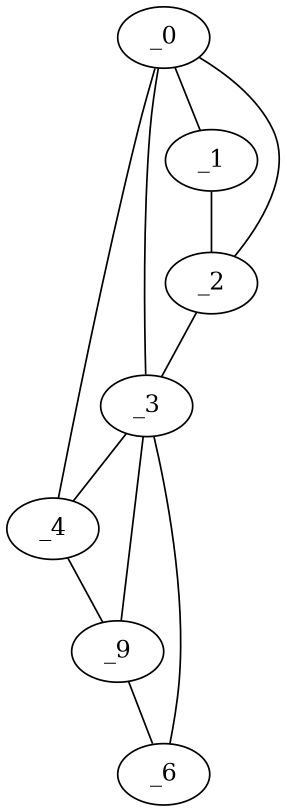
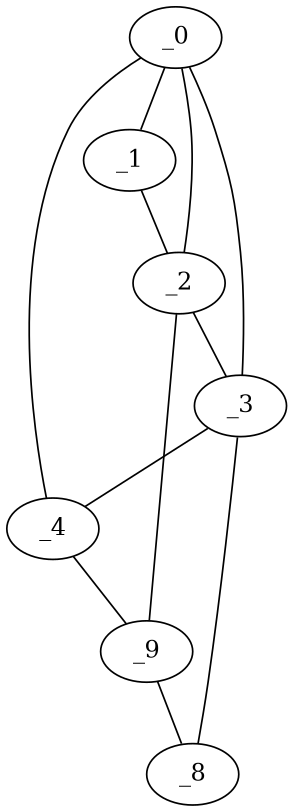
edge "_3" -- "_9": now "_2" -- "_9"
node "_6": label "_6" -> "_8"
